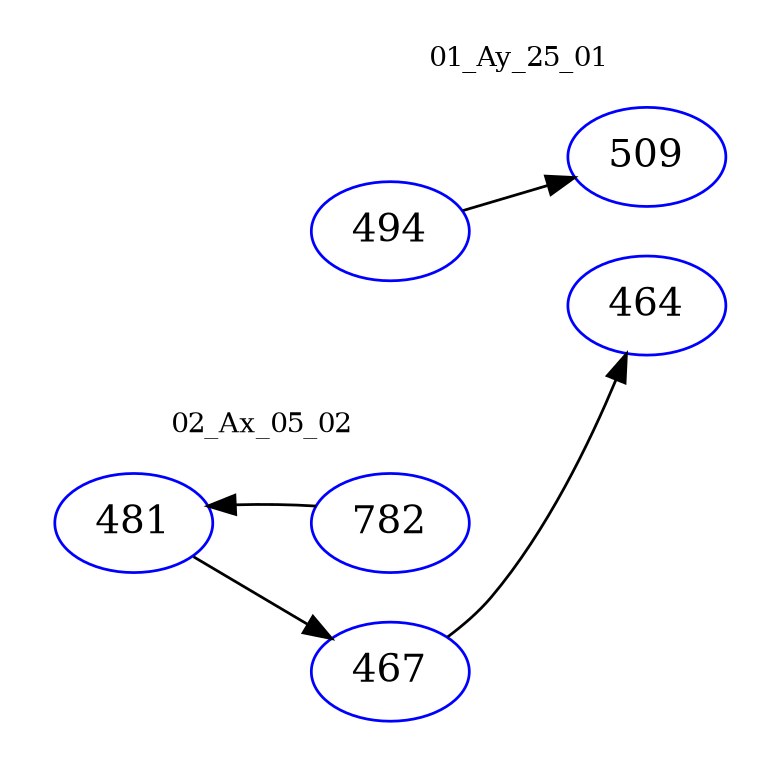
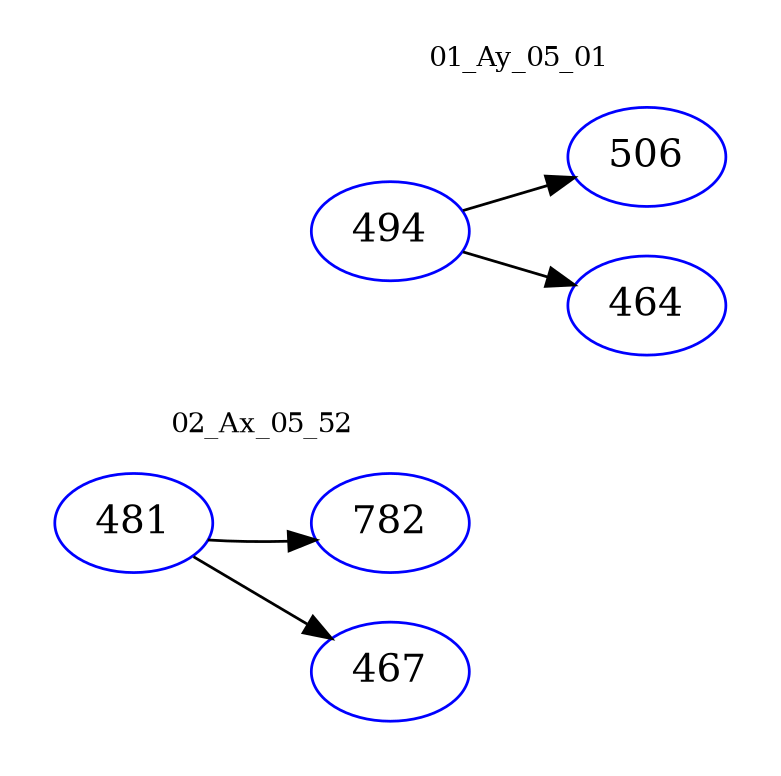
cluster "01_Ay_25_01": label "01_Ay_25_01" -> "01_Ay_05_01"
node "509": label "509" -> "506"
cluster "02_Ax_05_02": label "02_Ax_05_02" -> "02_Ax_05_52"
edge "782" -> "481": reversed
edge "467" -> "464": now "494" -> "464"
